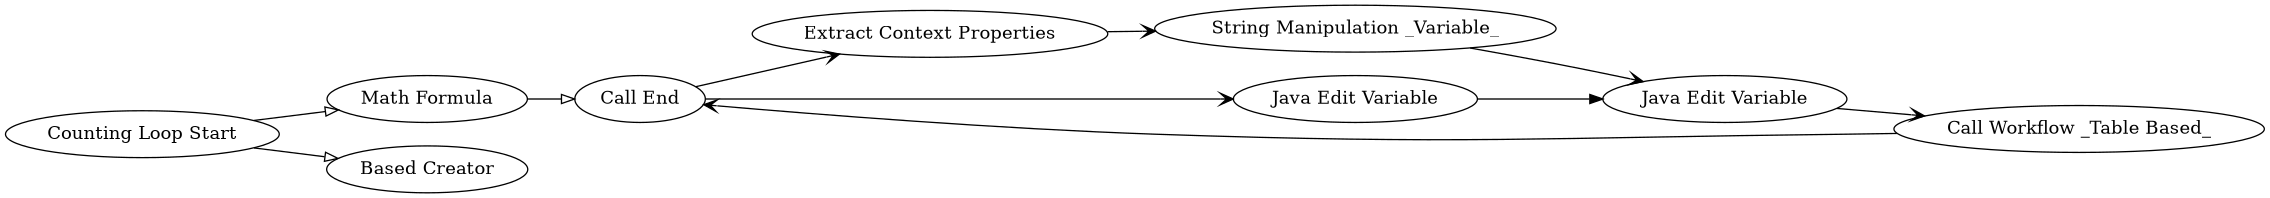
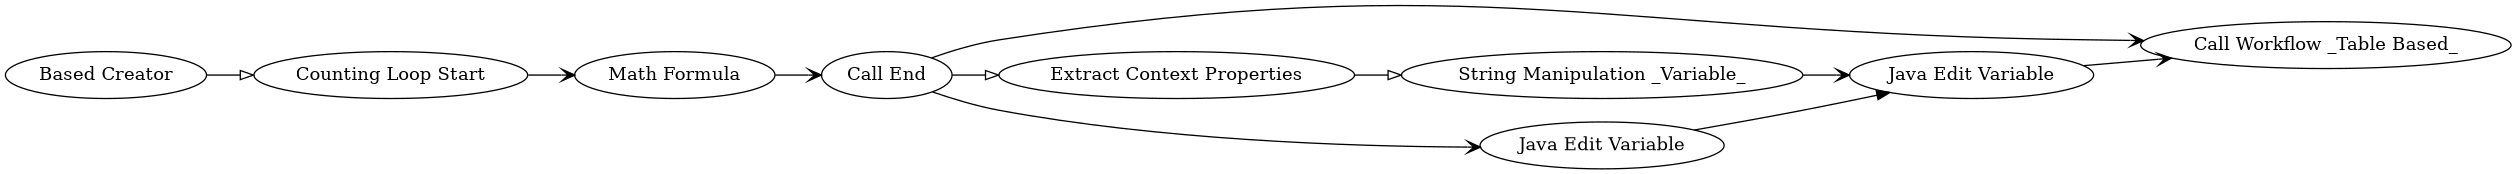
edge "Extract Context Properties" -> "String Manipulation _Variable_": arrowhead vee -> onormal
edge "Call End" -> "Extract Context Properties": arrowhead vee -> onormal
edge "Math Formula" -> "Call End": arrowhead onormal -> vee
edge "Counting Loop Start" -> "Math Formula": arrowhead onormal -> vee
edge "Call Workflow _Table Based_" -> "Call End": reversed
edge "Counting Loop Start" -> "Based Creator": reversed
